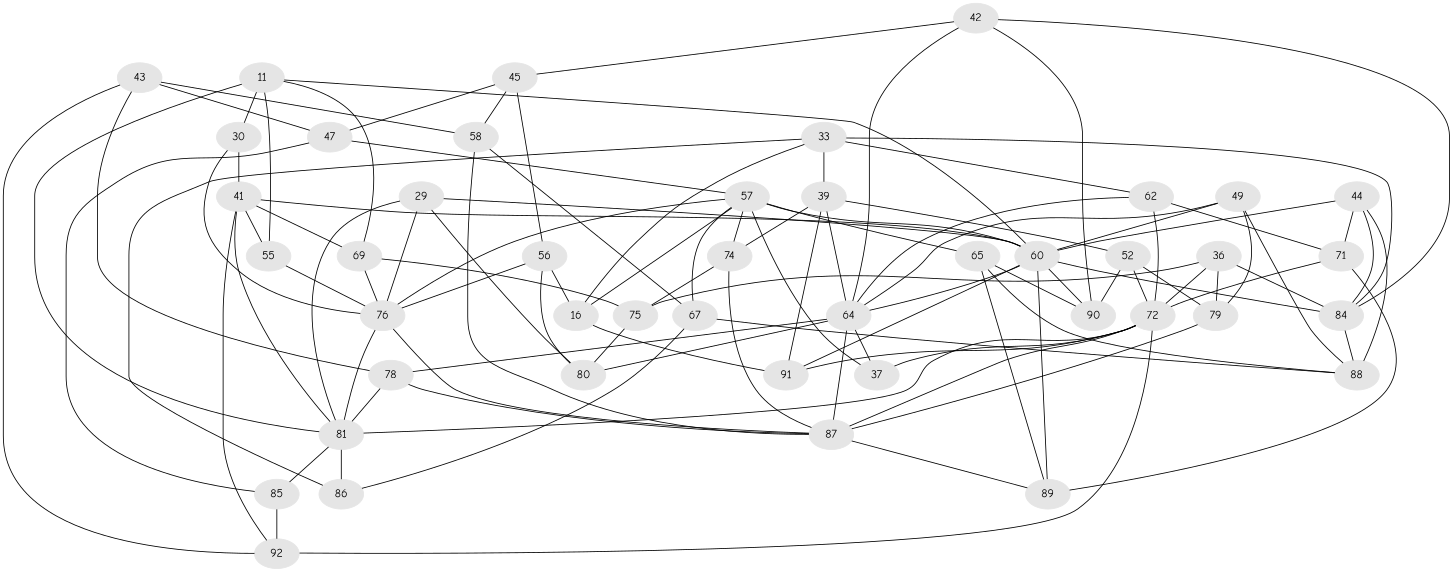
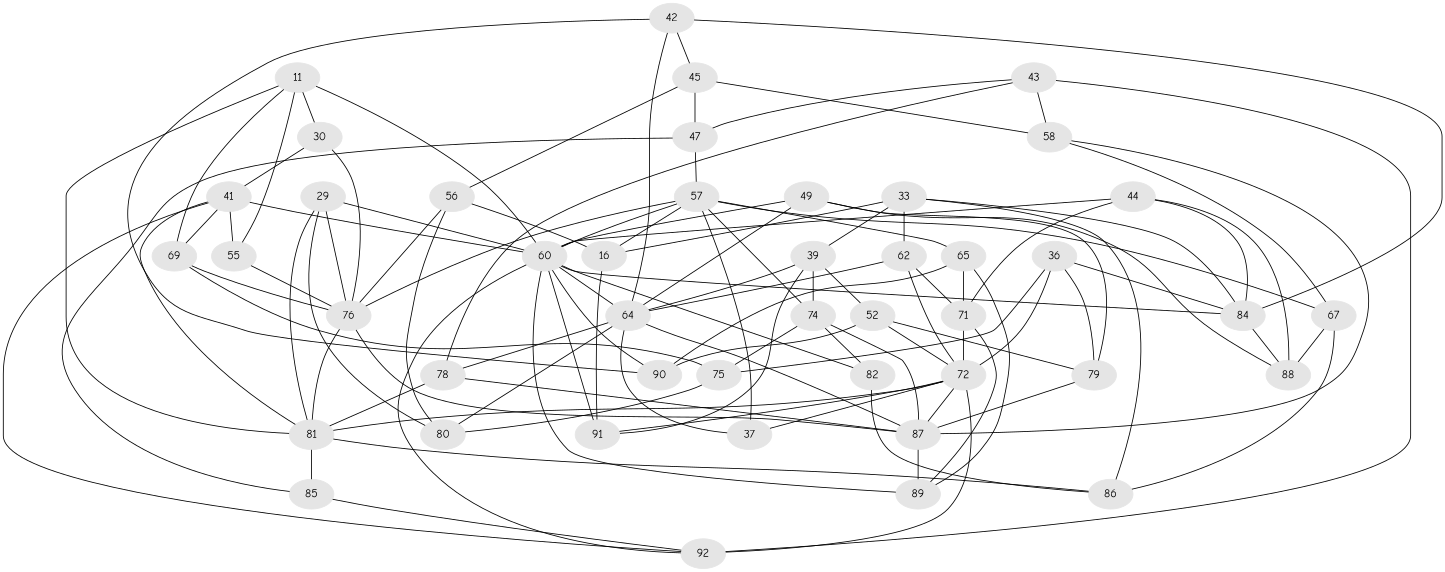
edge "65" -- "88": now "65" -- "71"
node "82": added
edge "60" -- "92": added
